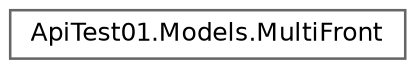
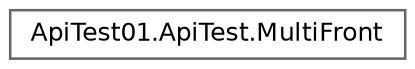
node "ApiTest01.Models.MultiFront": label "ApiTest01.Models.MultiFront" -> "ApiTest01.ApiTest.MultiFront"
